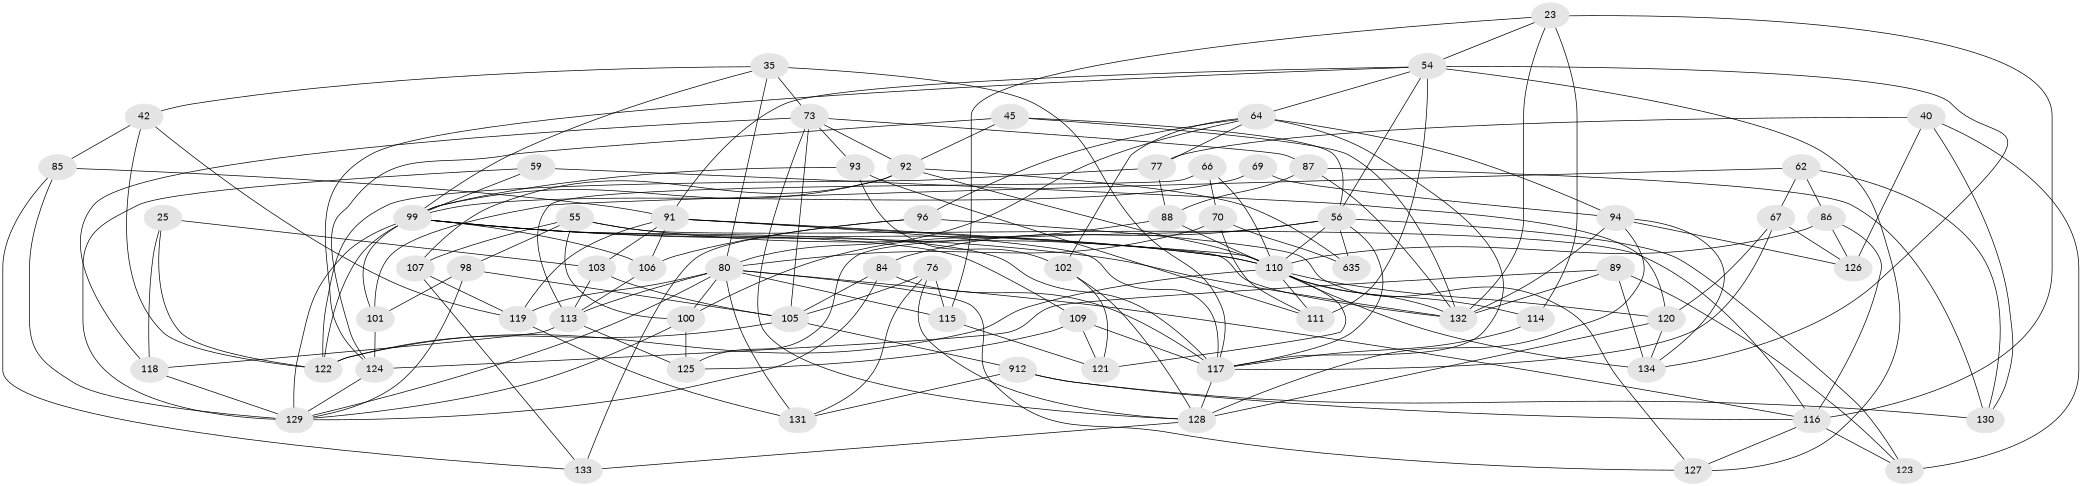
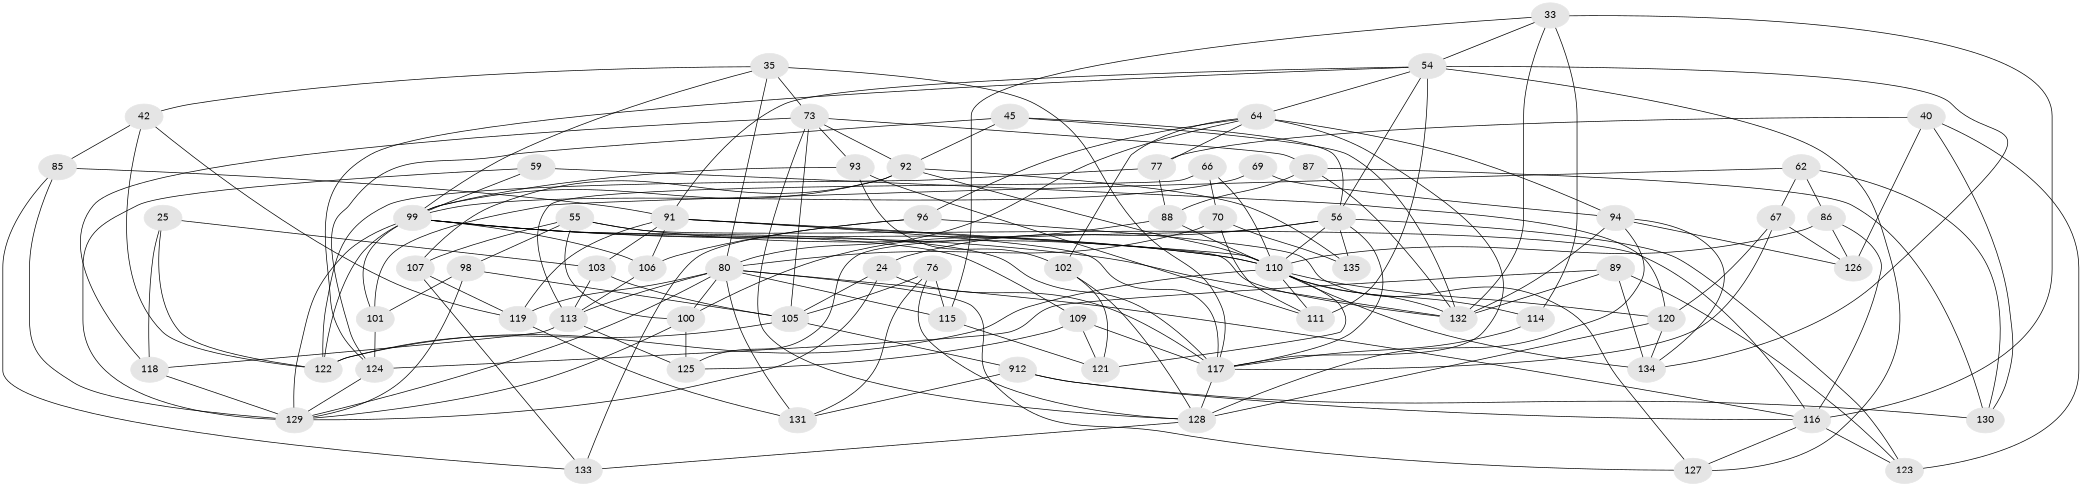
node "23": label "23" -> "33"
node "84": label "84" -> "24"
node "635": label "635" -> "135"
